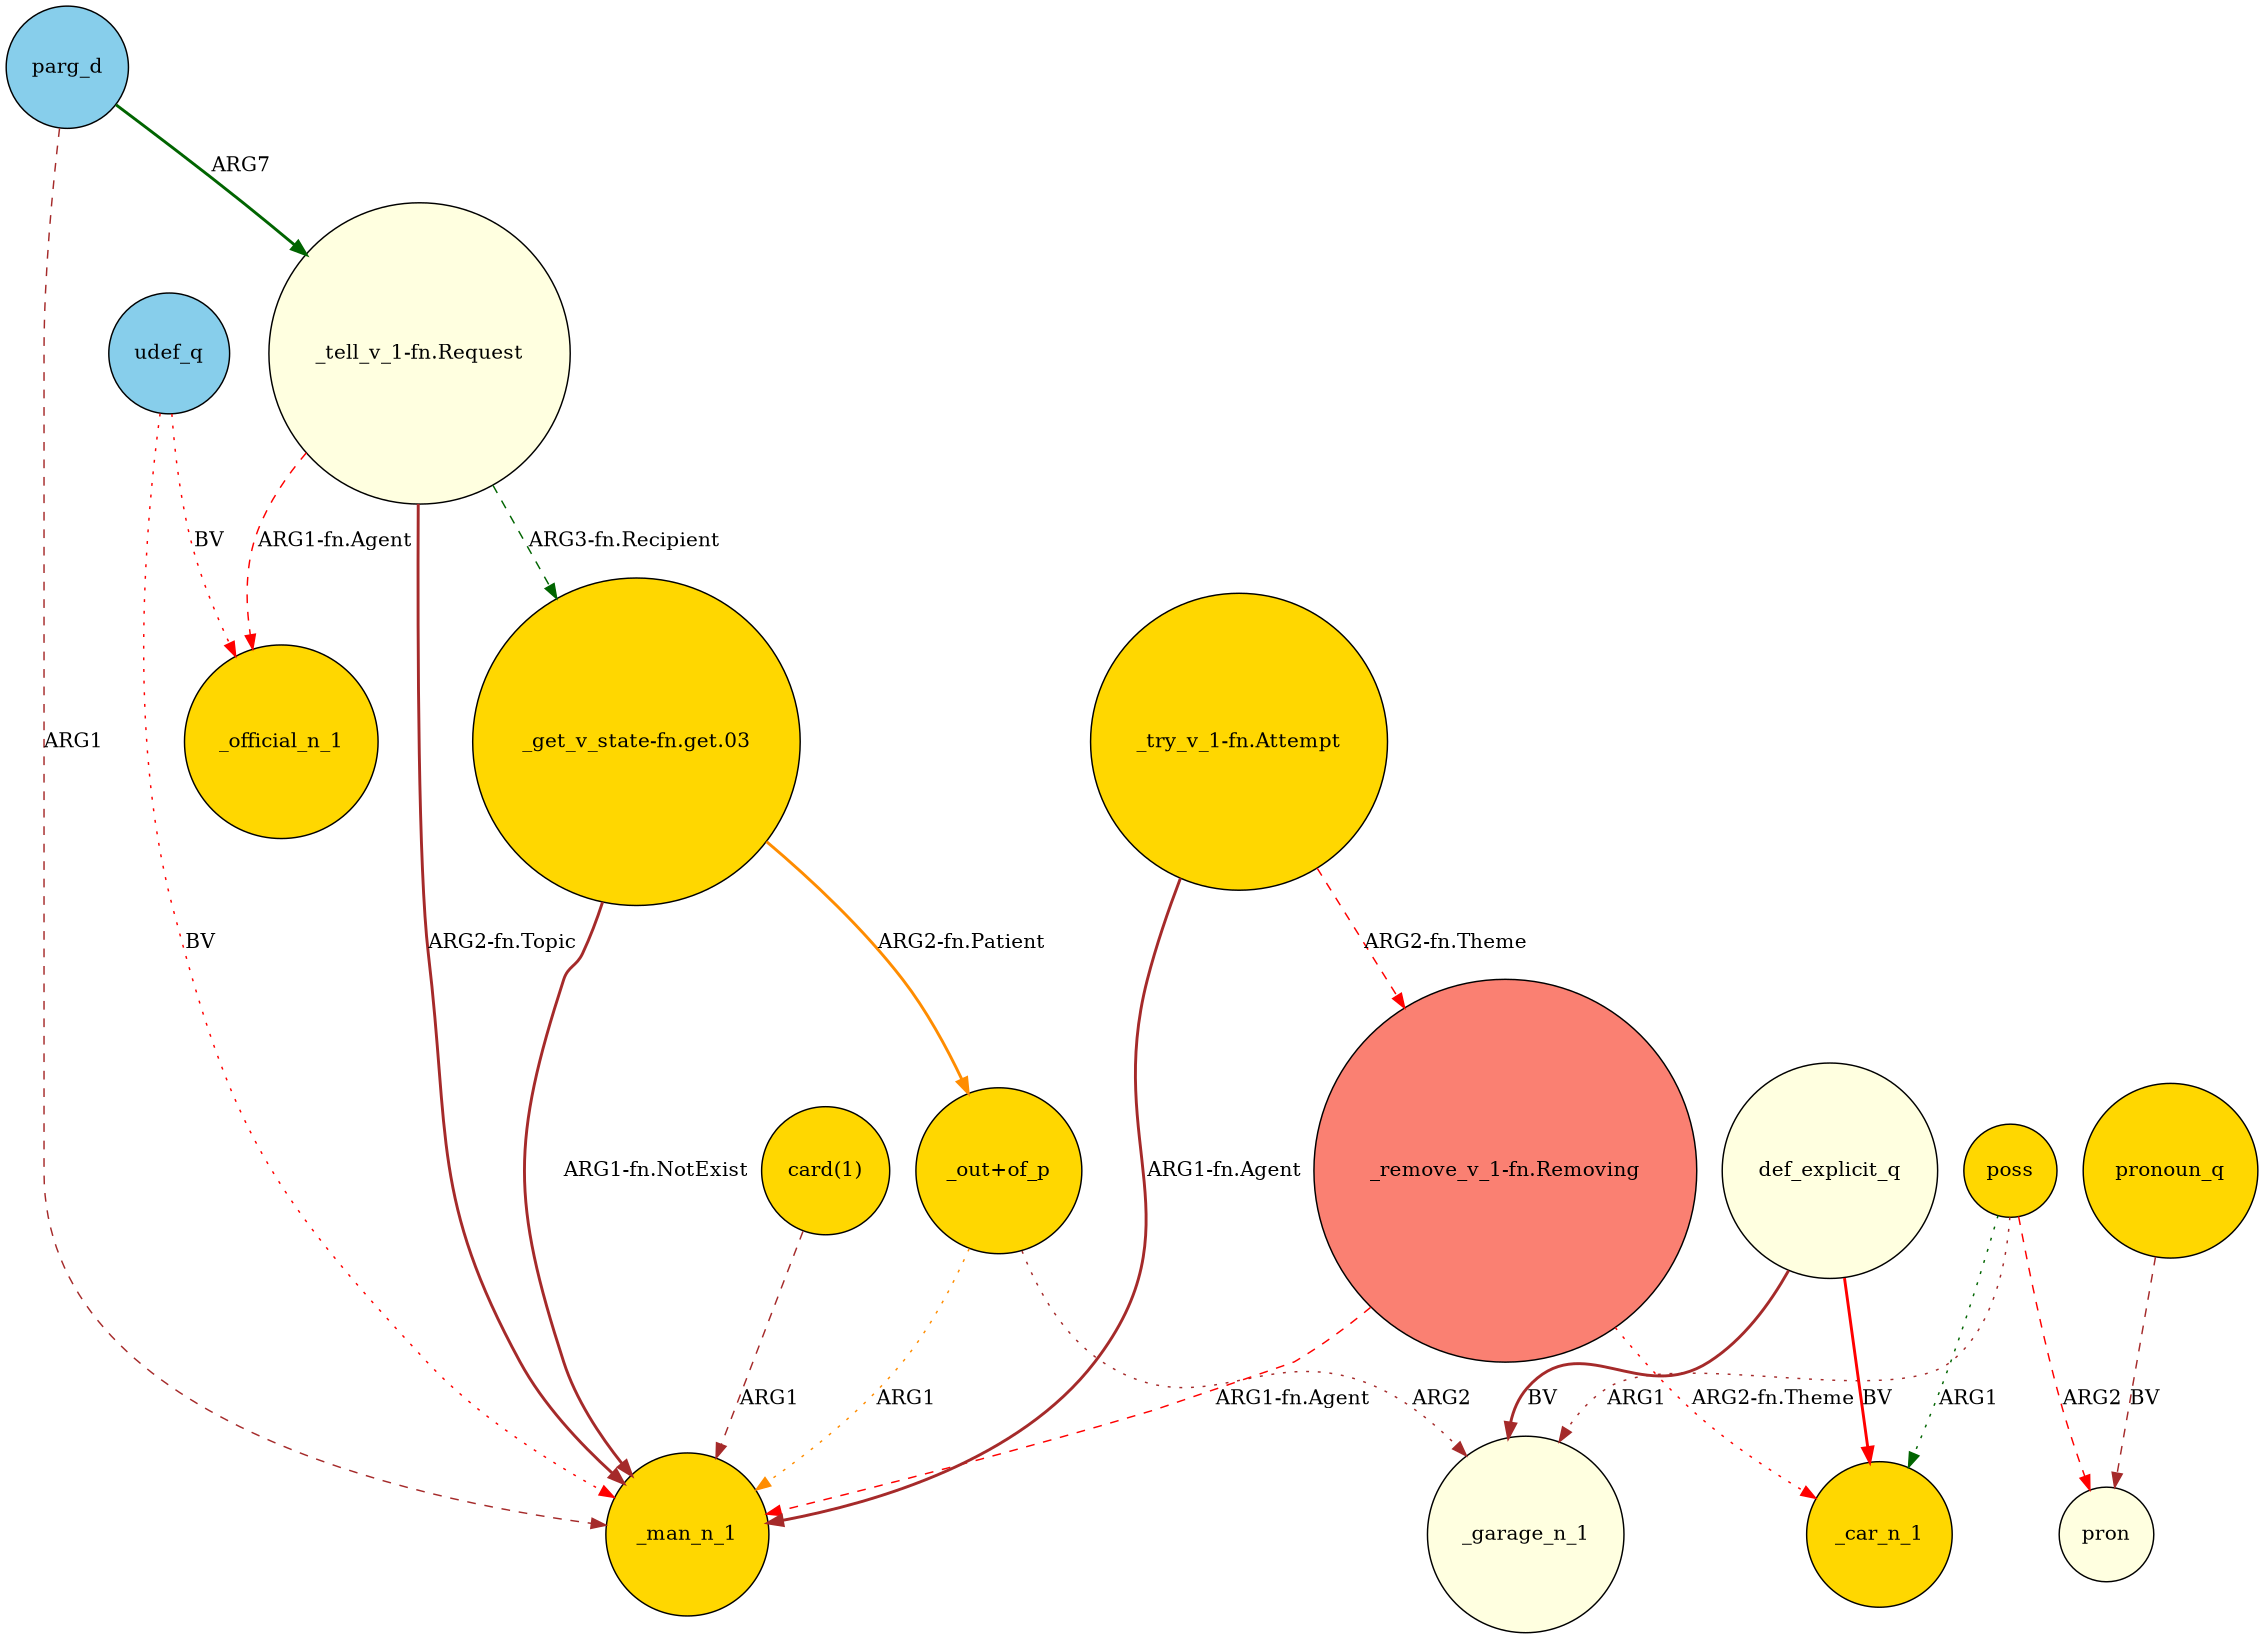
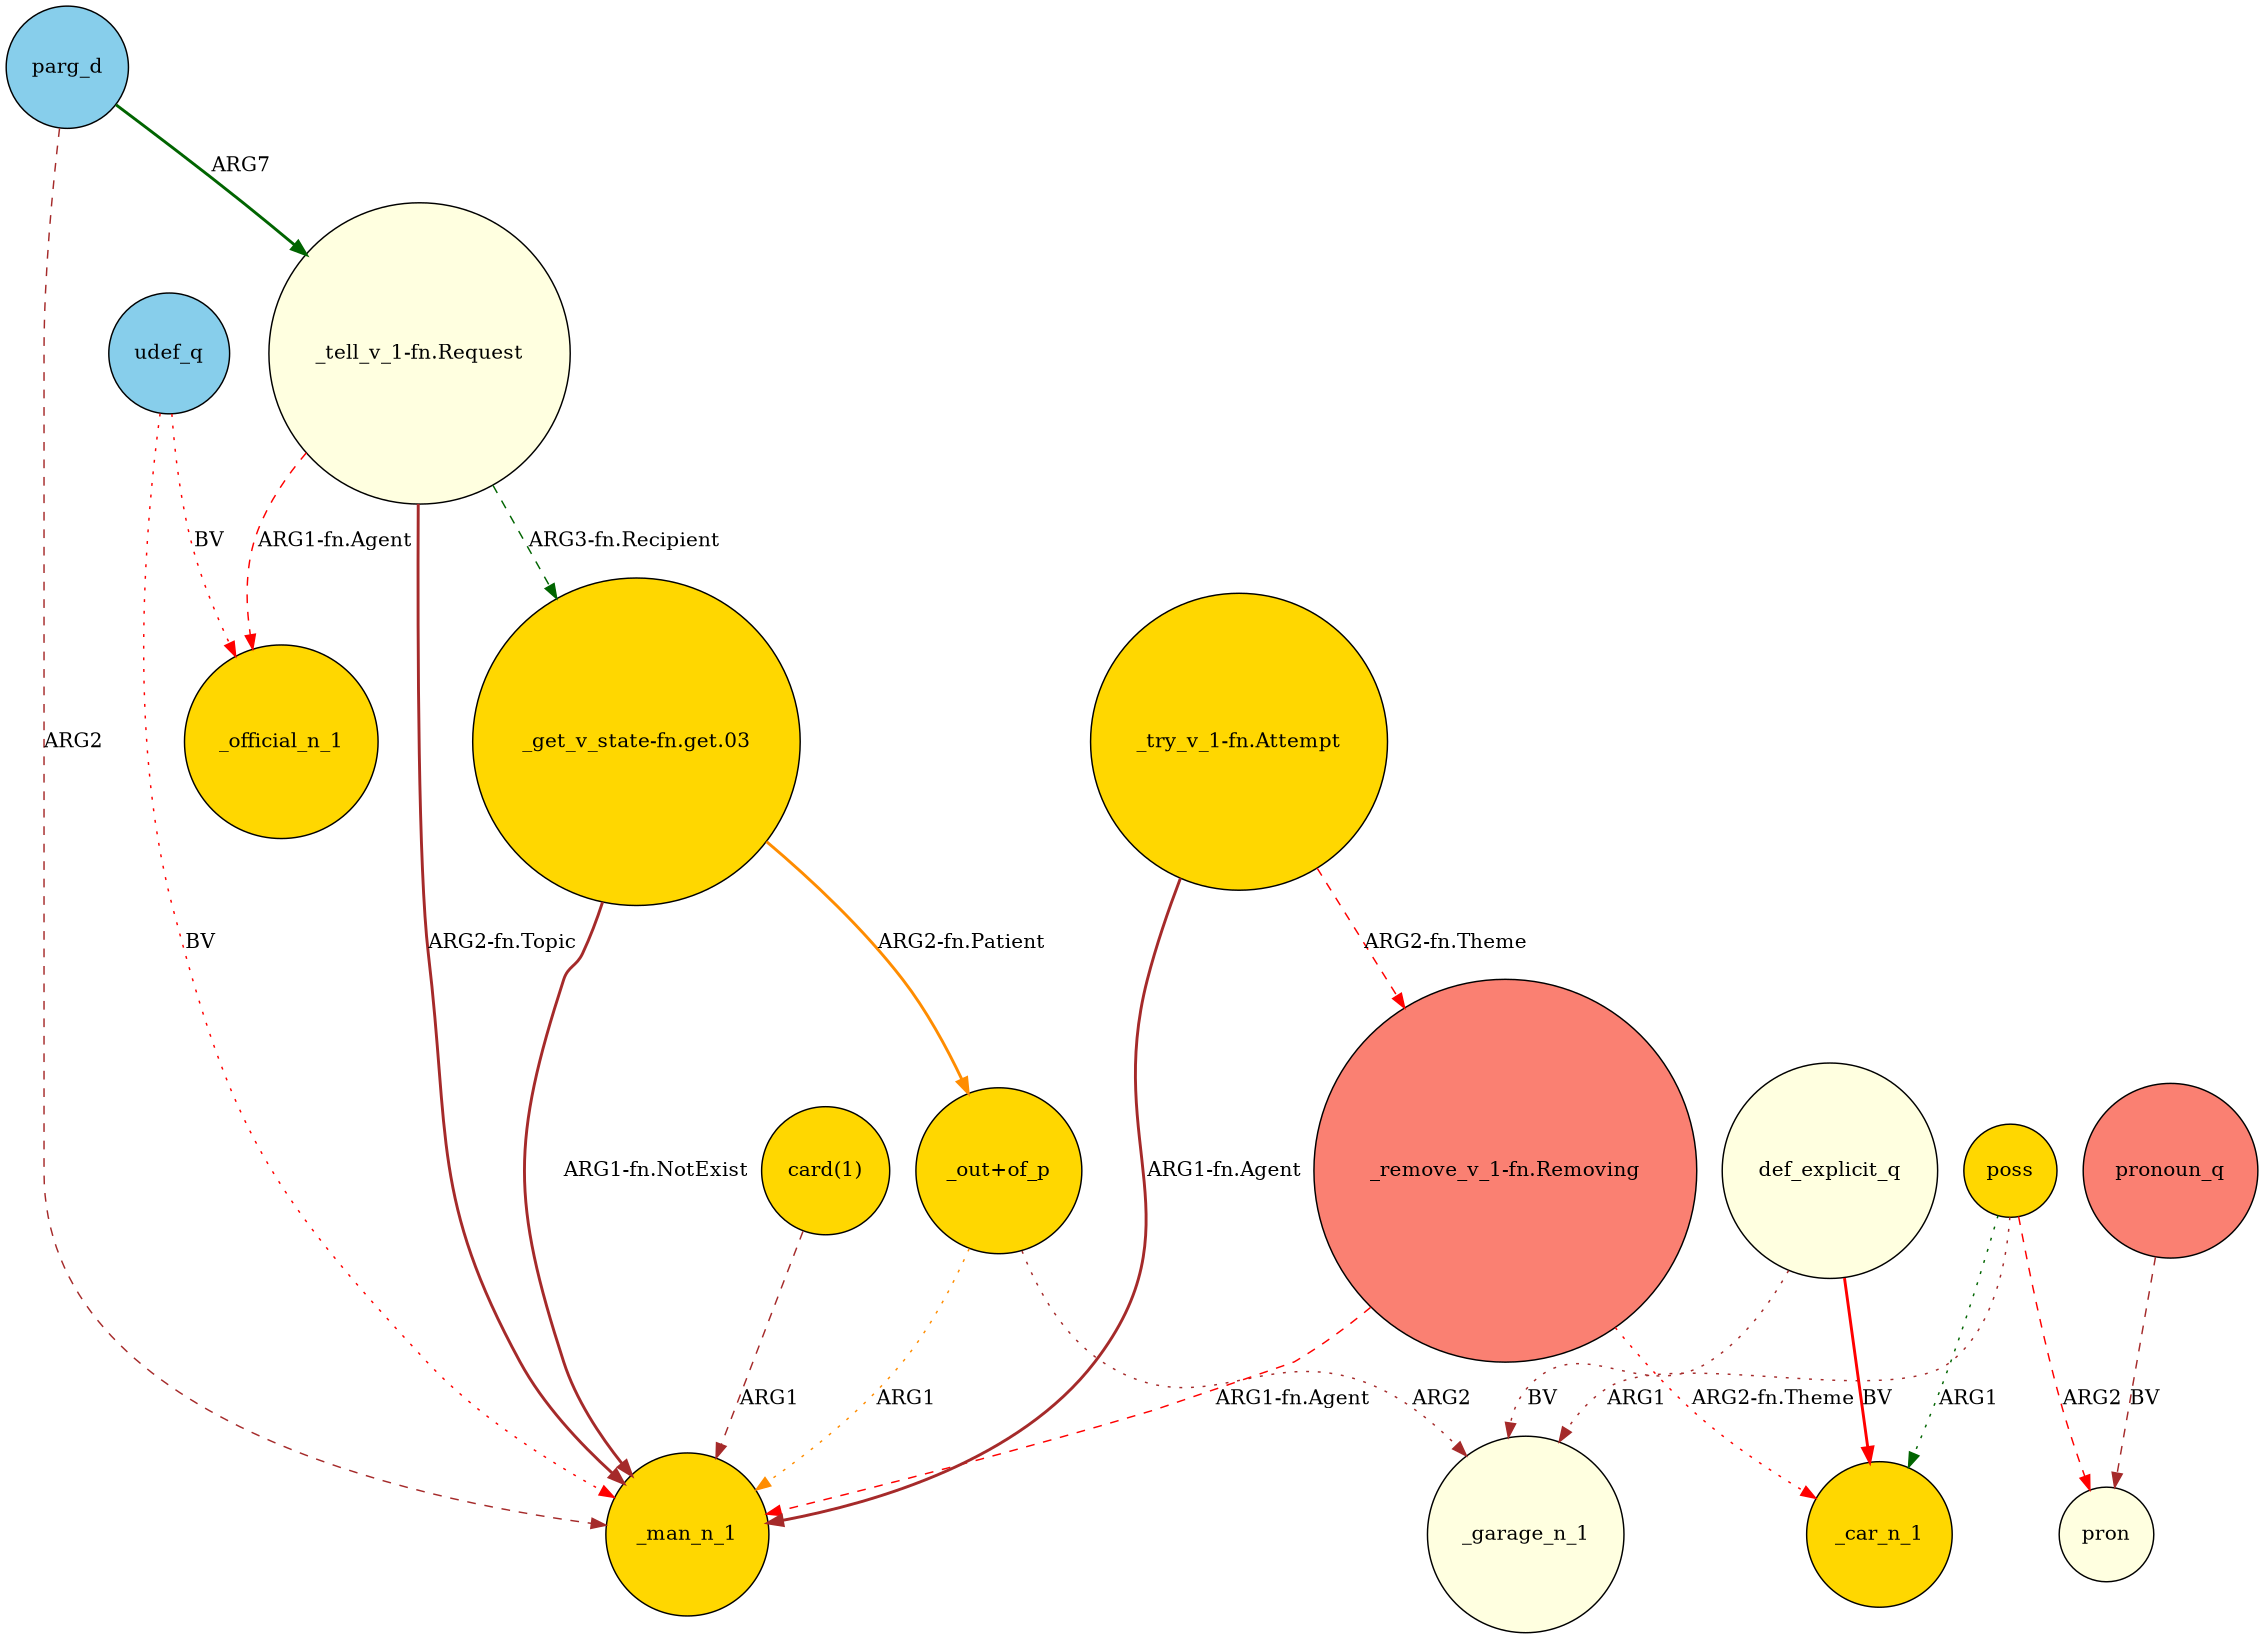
edge "parg_d" -> "_man_n_1": label "ARG1" -> "ARG2"
node "pronoun_q": fillcolor gold -> salmon
edge "def_explicit_q" -> "_garage_n_1": style bold -> dotted
